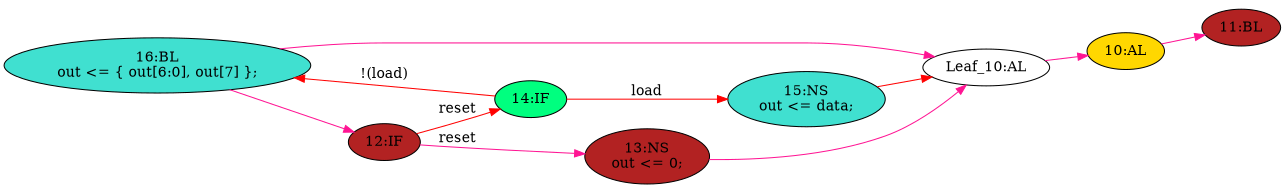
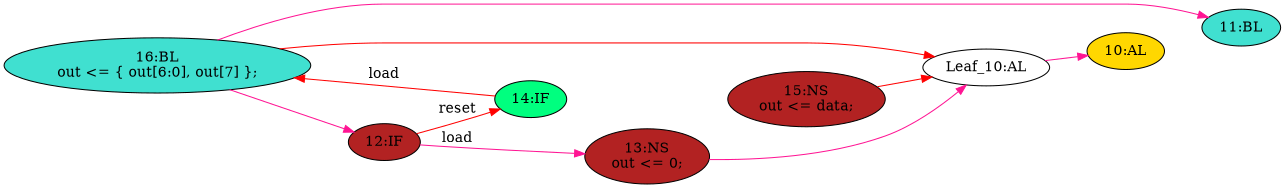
node "11:BL": fillcolor firebrick -> turquoise
edge "10:AL" -> "11:BL": now "16:BL out <= { out[6:0], out[7] };" -> "11:BL"
edge "16:BL out <= { out[6:0], out[7] };" -> "Leaf_10:AL": color deeppink -> red
edge "14:IF" -> "16:BL out <= { out[6:0], out[7] };": label "!(load)" -> "load"
edge "14:IF" -> "15:NS out <= data;": removed, label "load"
node "15:NS out <= data;": fillcolor turquoise -> firebrick
edge "12:IF" -> "13:NS out <= 0;": label "reset" -> "load"
